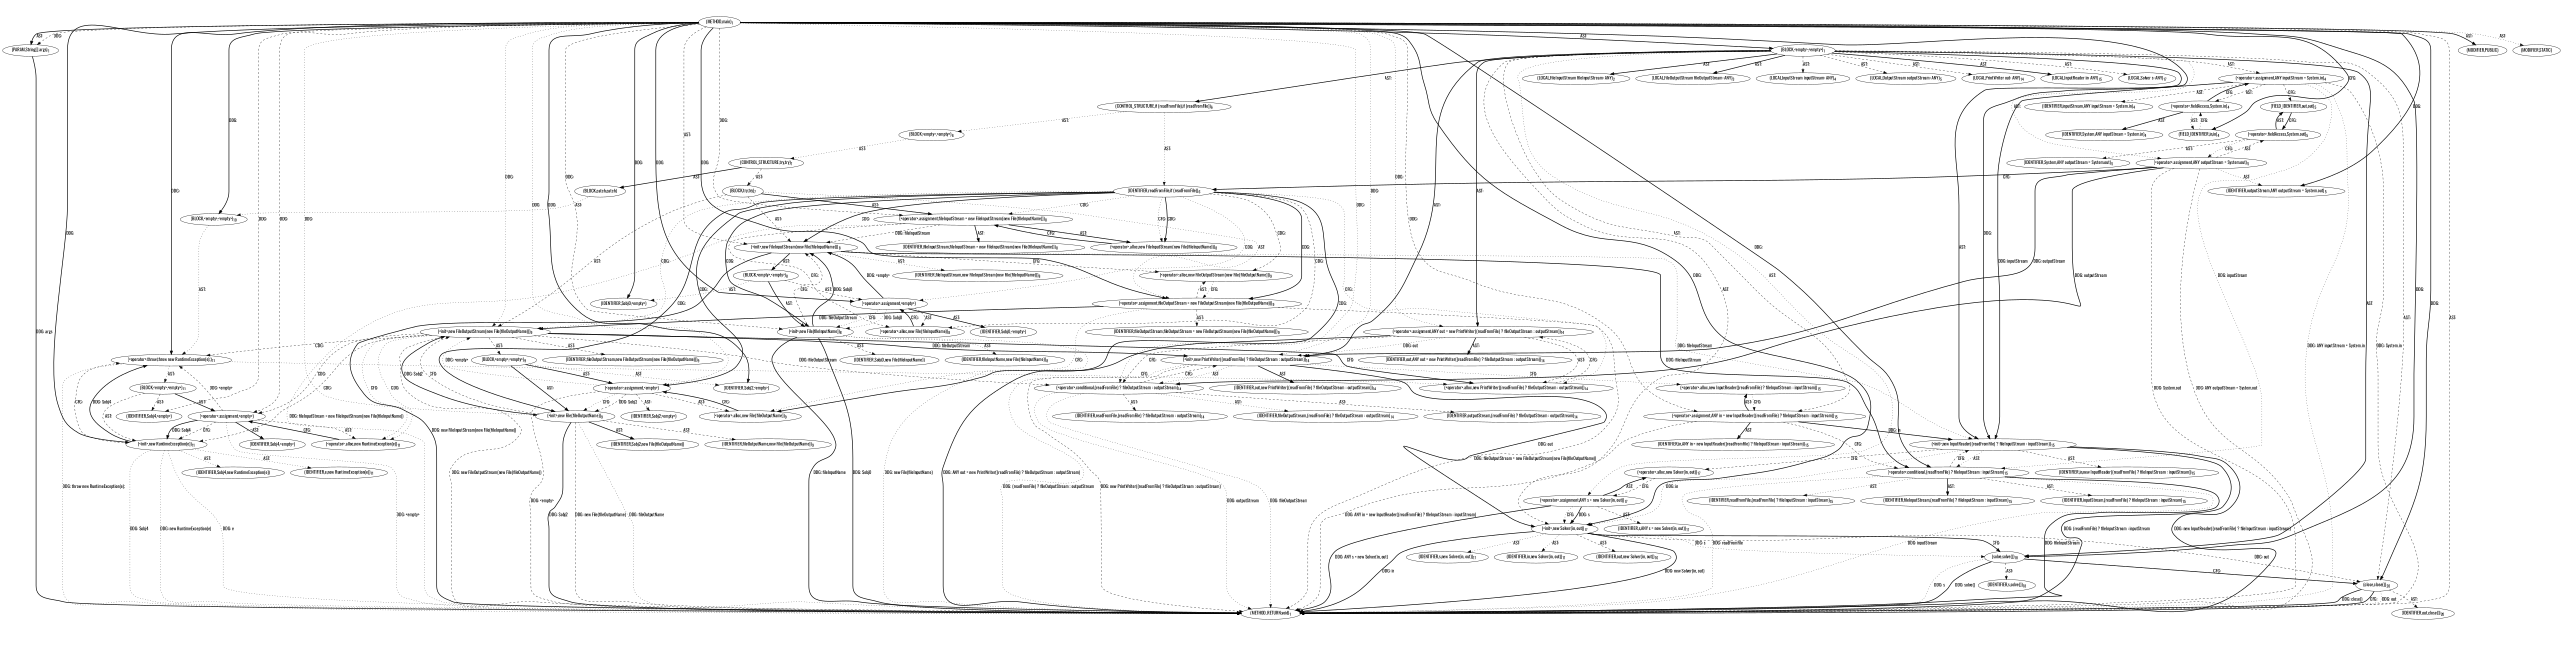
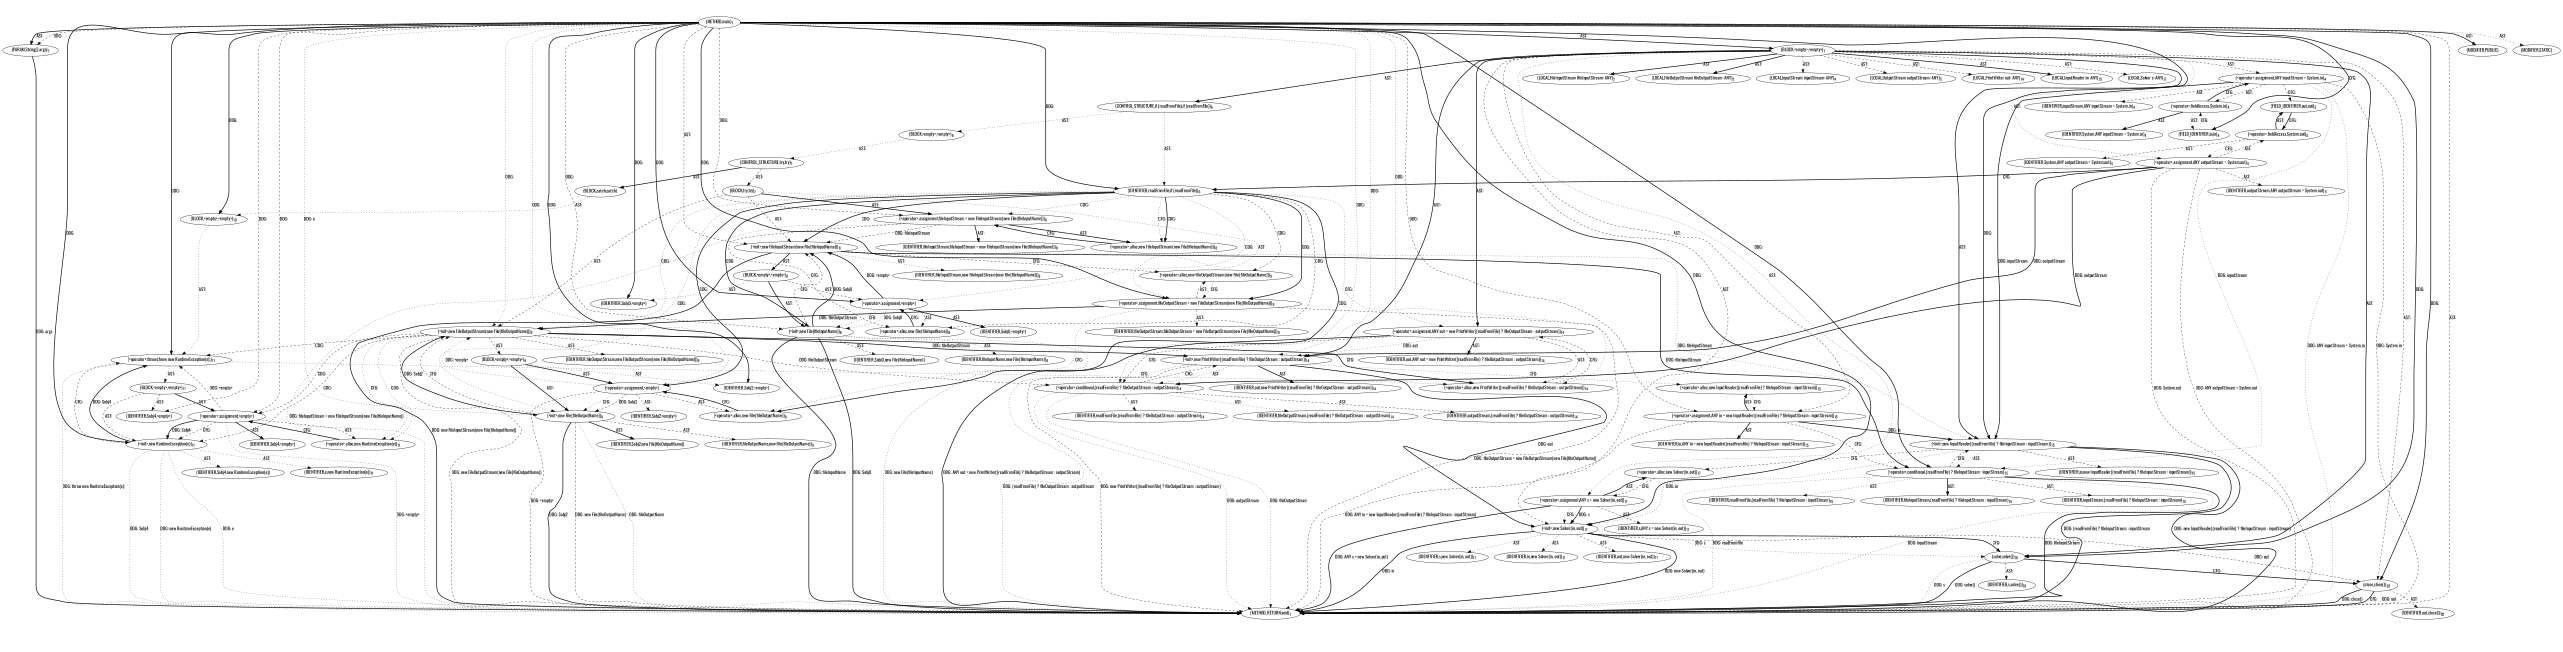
edge "(METHOD,main)" -> "(IDENTIFIER,outputStream,ANY outputStream = System.out)": now "(METHOD,main)" -> "(IDENTIFIER,readFromFile,if (readFromFile))"
edge "(<operator>.assignment,ANY outputStream = System.out)" -> "(IDENTIFIER,outputStream,ANY outputStream = System.out)": style dotted -> dashed
edge "(METHOD,main)" -> "(<init>,new File(fileOutputName))": label "DDG: " -> "DDG: e"
edge "(IDENTIFIER,readFromFile,if (readFromFile))" -> "(<init>,new File(fileOutputName))": style bold -> dotted
node "(IDENTIFIER,out,new Solver(in, out))": text "16" -> "17"
